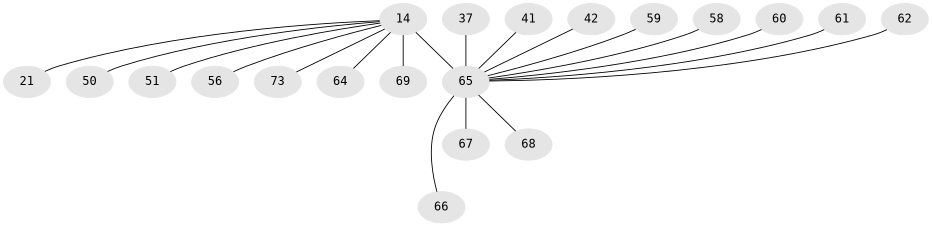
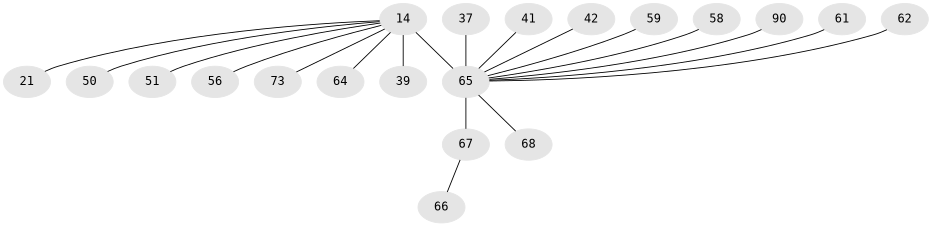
node "60": label "60" -> "90"
node "69": label "69" -> "39"
edge "65" -- "66": now "67" -- "66"
